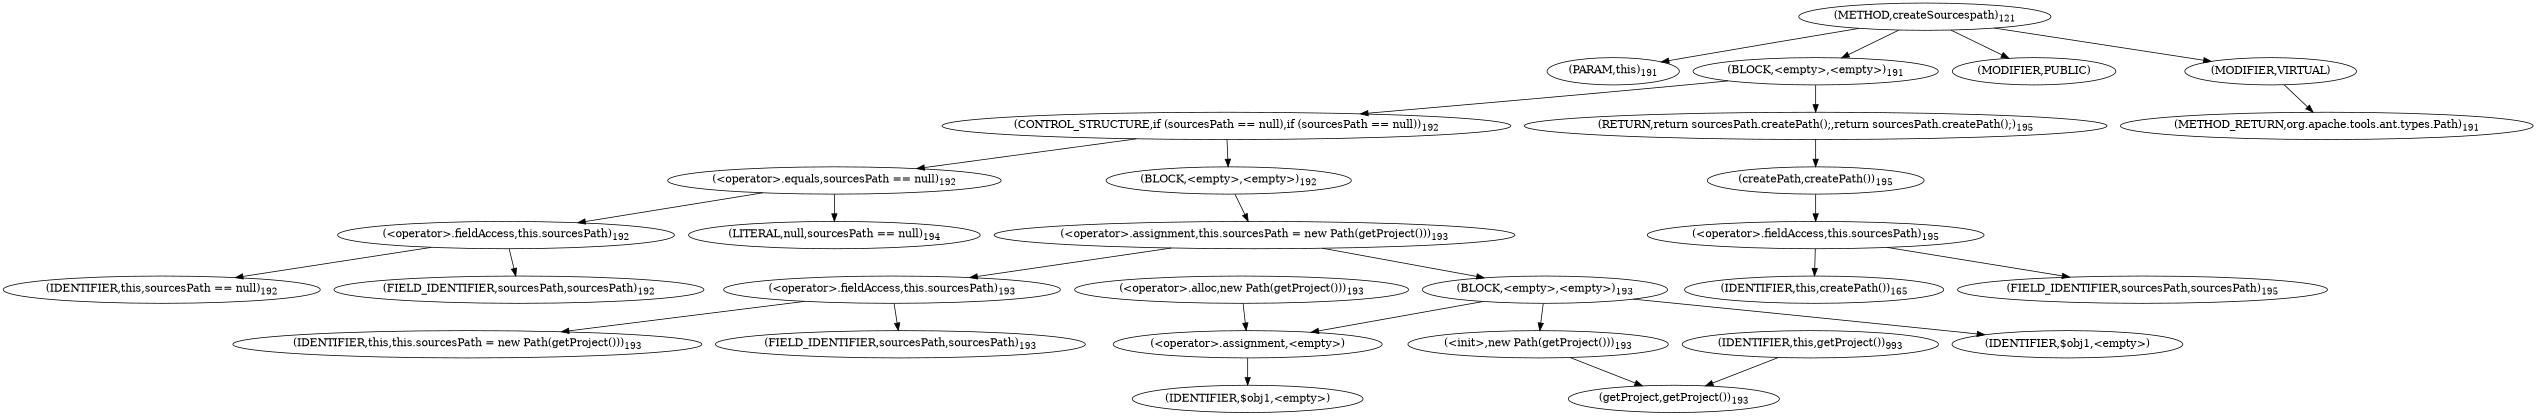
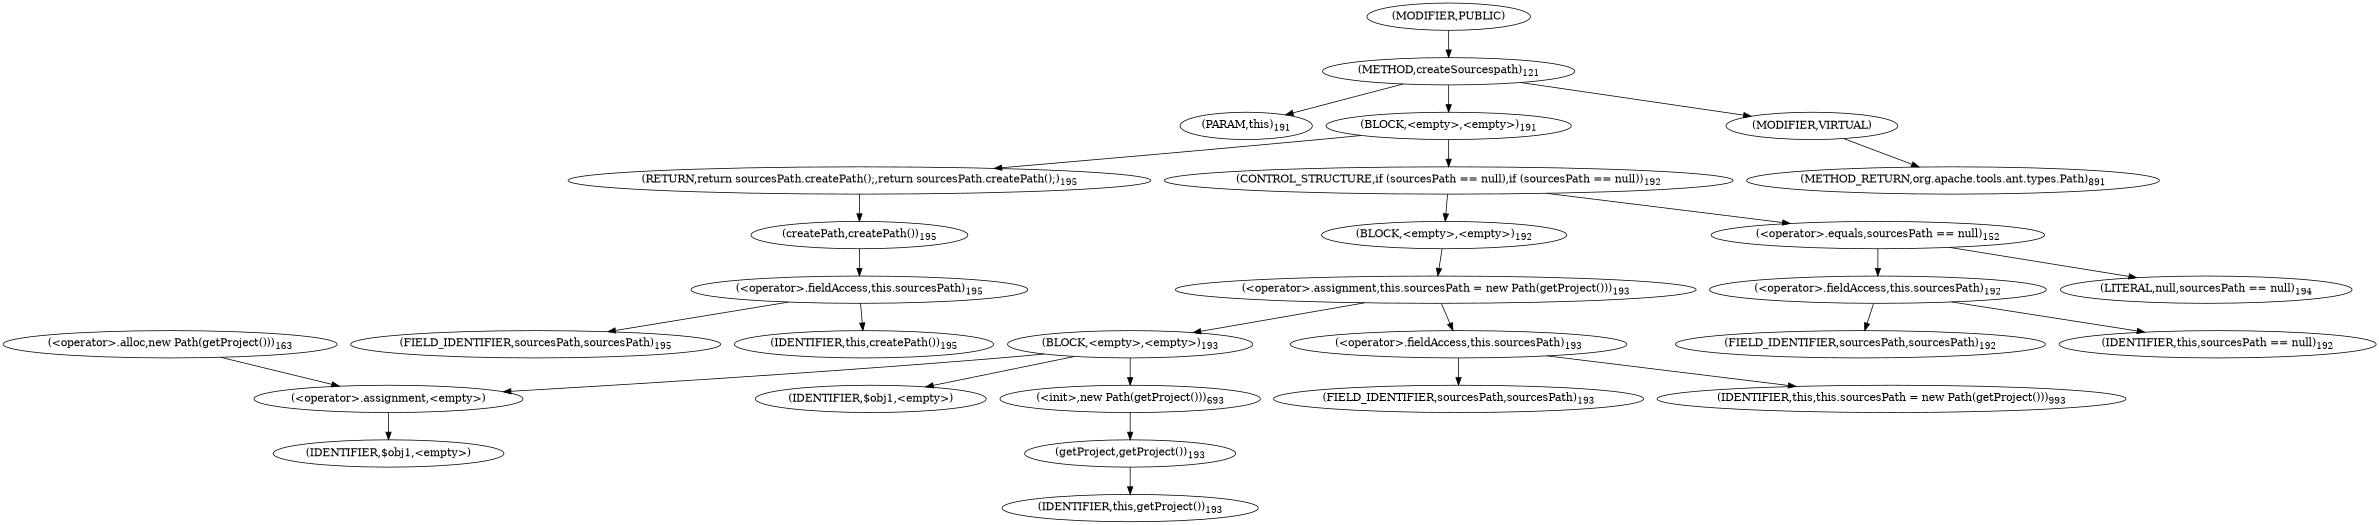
edge "(METHOD,createSourcespath)" -> "(MODIFIER,PUBLIC)": reversed
node "(METHOD_RETURN,org.apache.tools.ant.types.Path)": text "191" -> "891"
node "(<operator>.equals,sourcesPath == null)": text "192" -> "152"
node "(<operator>.alloc,new Path(getProject()))": text "193" -> "163"
node "(IDENTIFIER,this,createPath())": text "165" -> "195"
node "(IDENTIFIER,this,this.sourcesPath = new Path(getProject()))": text "193" -> "993"
node "(<init>,new Path(getProject()))": text "193" -> "693"
node "(IDENTIFIER,this,getProject())": text "993" -> "193"
edge "(IDENTIFIER,this,getProject())" -> "(getProject,getProject())": reversed
